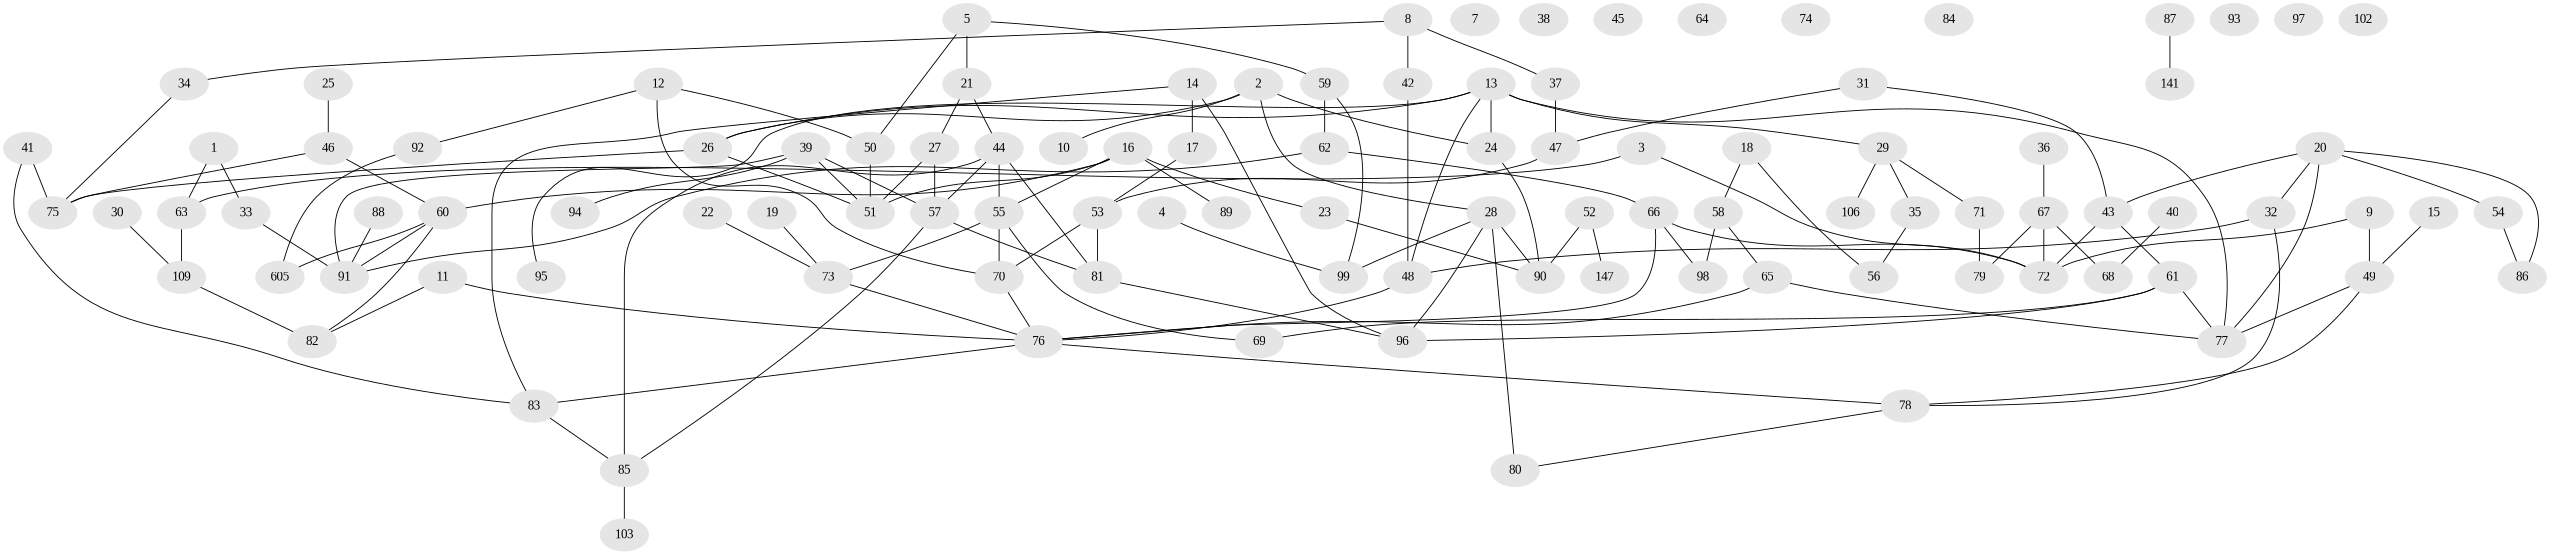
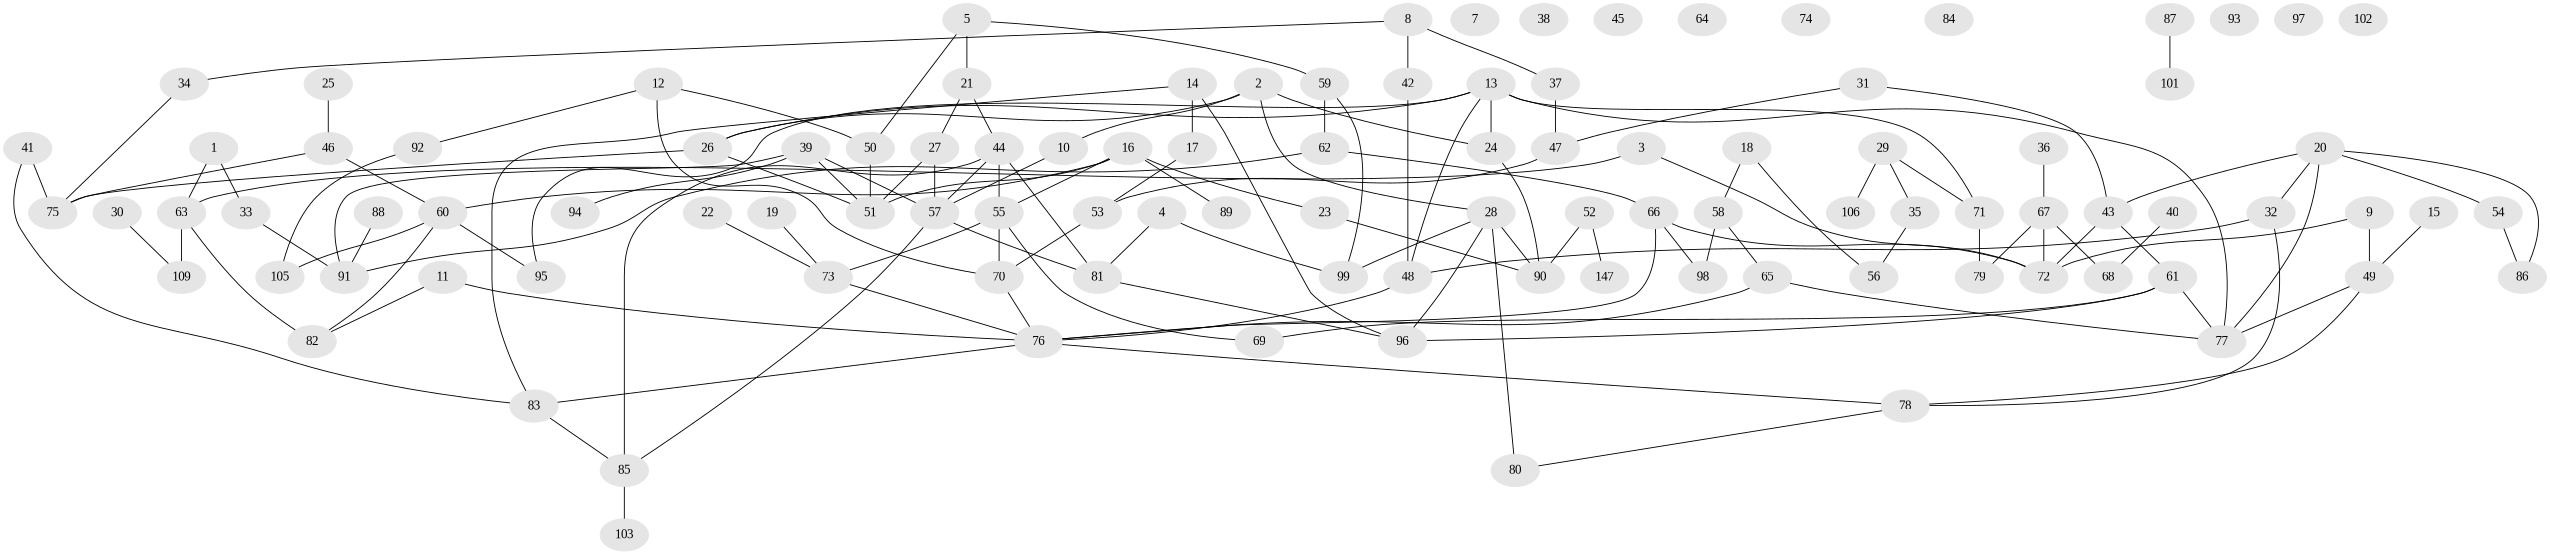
node "141": label "141" -> "101"
edge "13" -- "29": now "13" -- "71"
edge "10" -- "57": added
edge "60" -- "91": now "60" -- "95"
edge "53" -- "81": now "4" -- "81"
node "605": label "605" -> "105"
edge "109" -- "82": now "63" -- "82"
